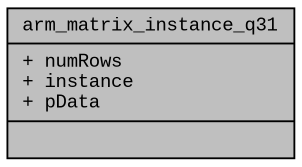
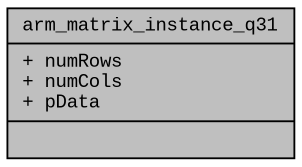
node "arm_matrix_instance_q31": text "+ instance" -> "+ numCols"
